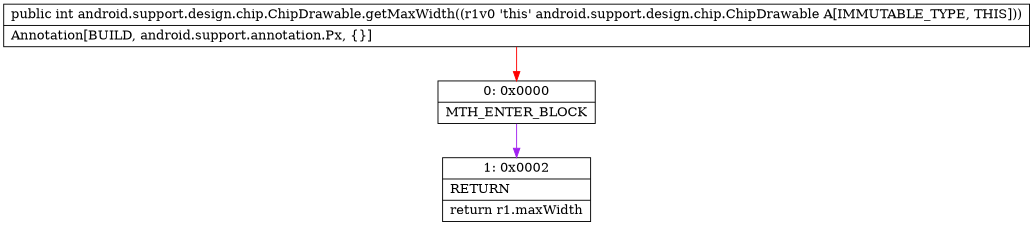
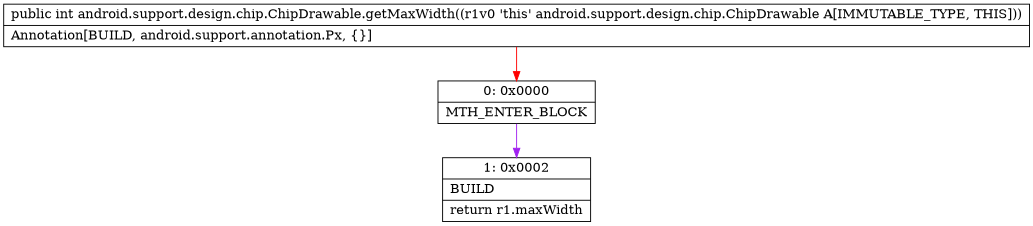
node "1: 0x0002": text "RETURN" -> "BUILD"
